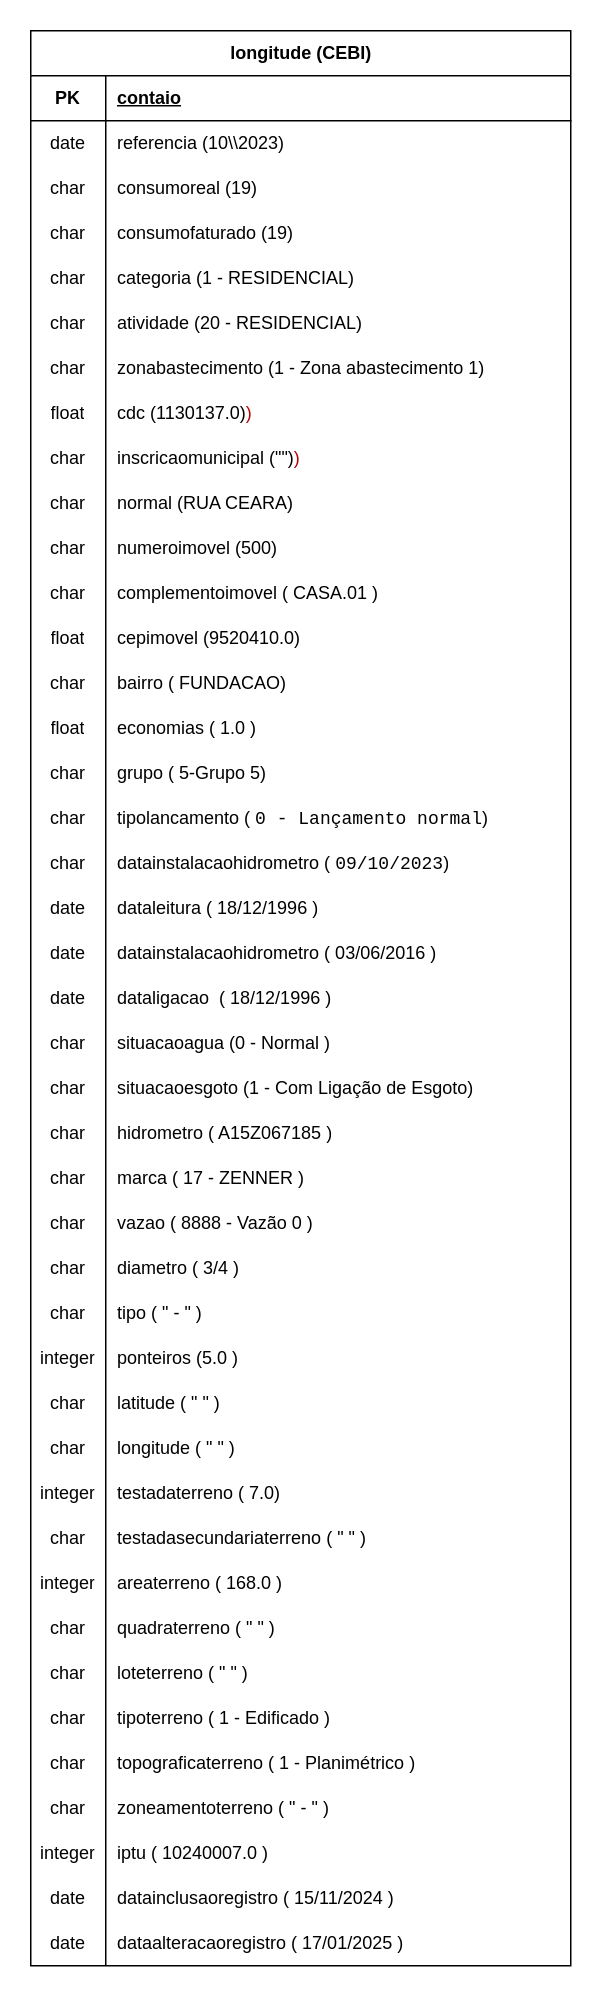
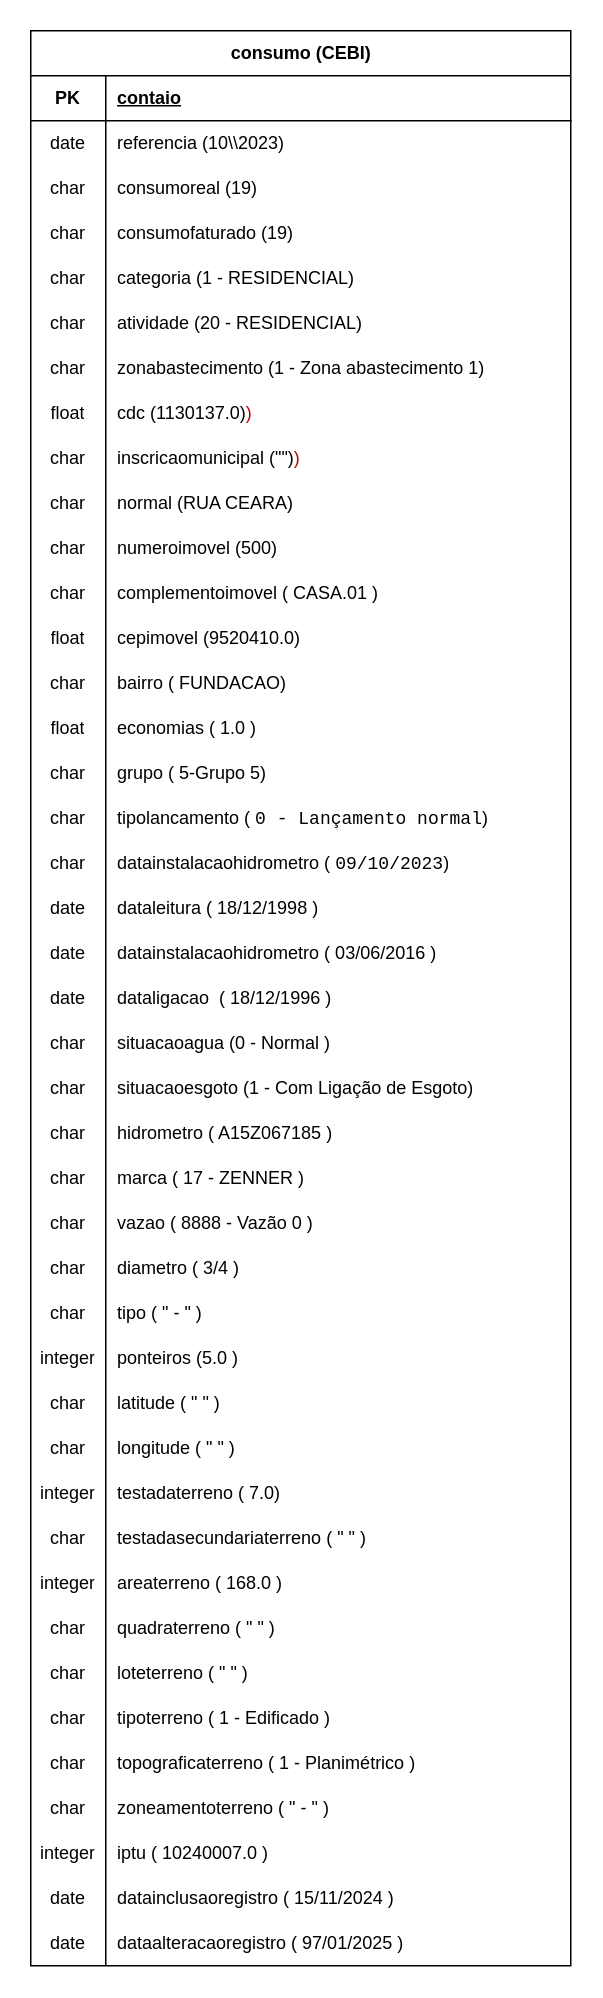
node "longitude (CEBI)": label "longitude (CEBI)" -> "consumo (CEBI)"
node "dataleitura ( 18/12/1996 )": label "dataleitura ( 18/12/1996 )" -> "dataleitura ( 18/12/1998 )"
node "dataalteracaoregistro ( 17/01/2025 )": label "dataalteracaoregistro ( 17/01/2025 )" -> "dataalteracaoregistro ( 97/01/2025 )"
